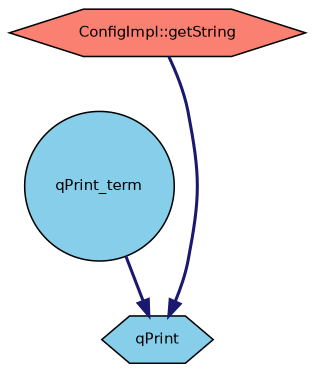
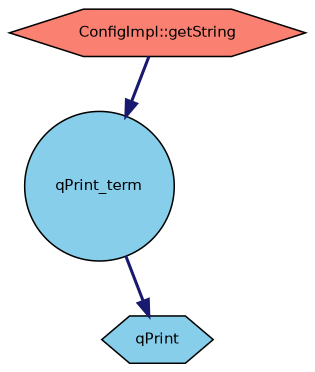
edge "ConfigImpl::getString" -> "qPrint": now "ConfigImpl::getString" -> "qPrint_term"
